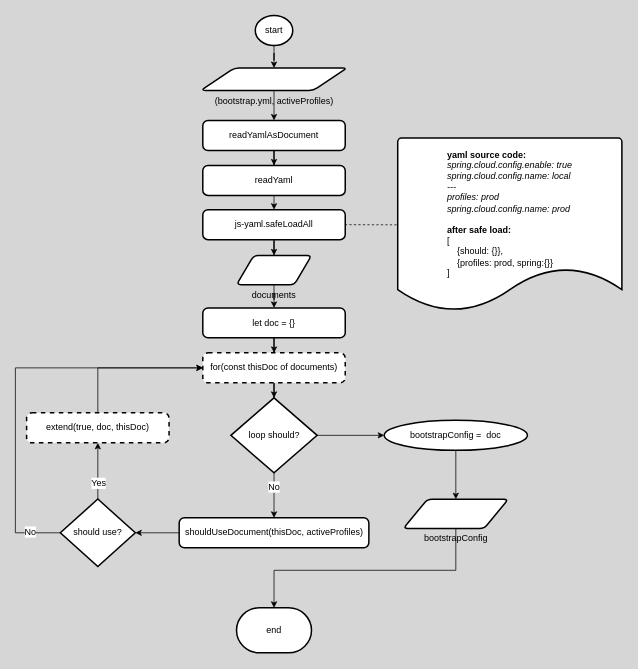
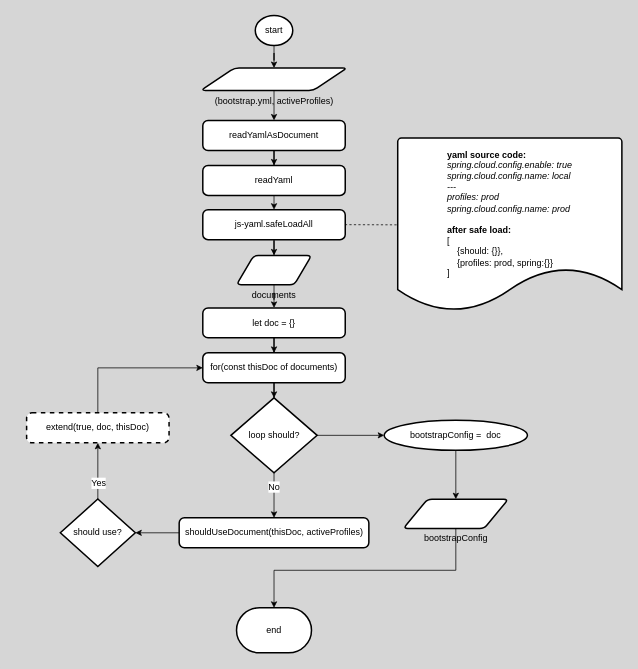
node "for(const thisDoc of documents)": style dashed -> solid
edge "should use?" -> "for(const thisDoc of documents)": removed, label "No"
